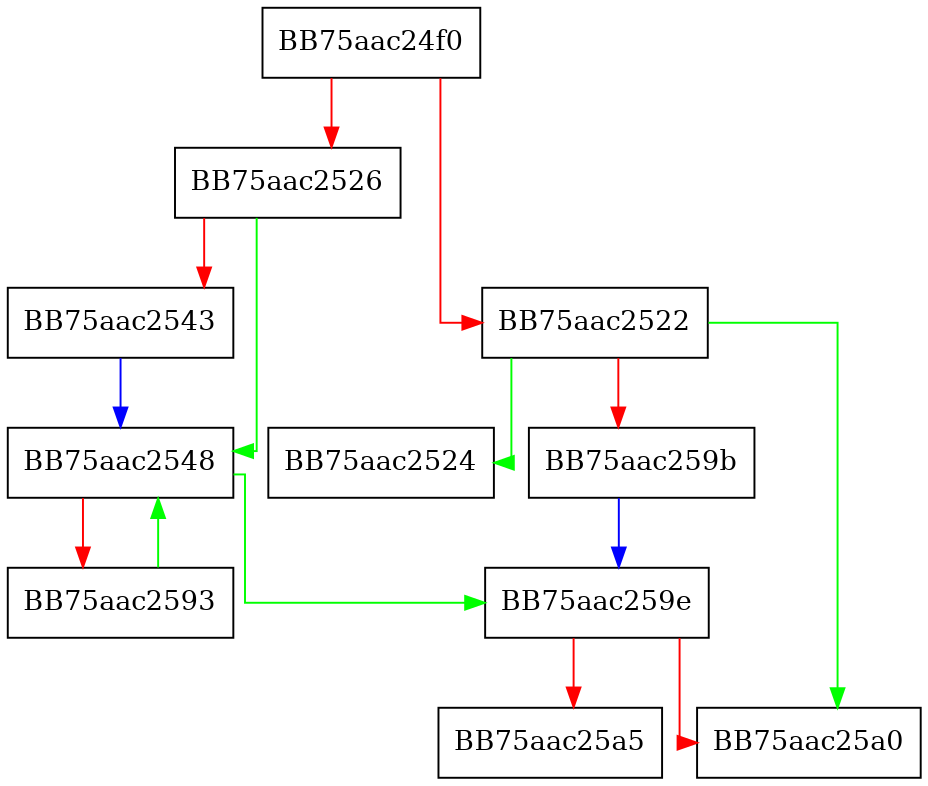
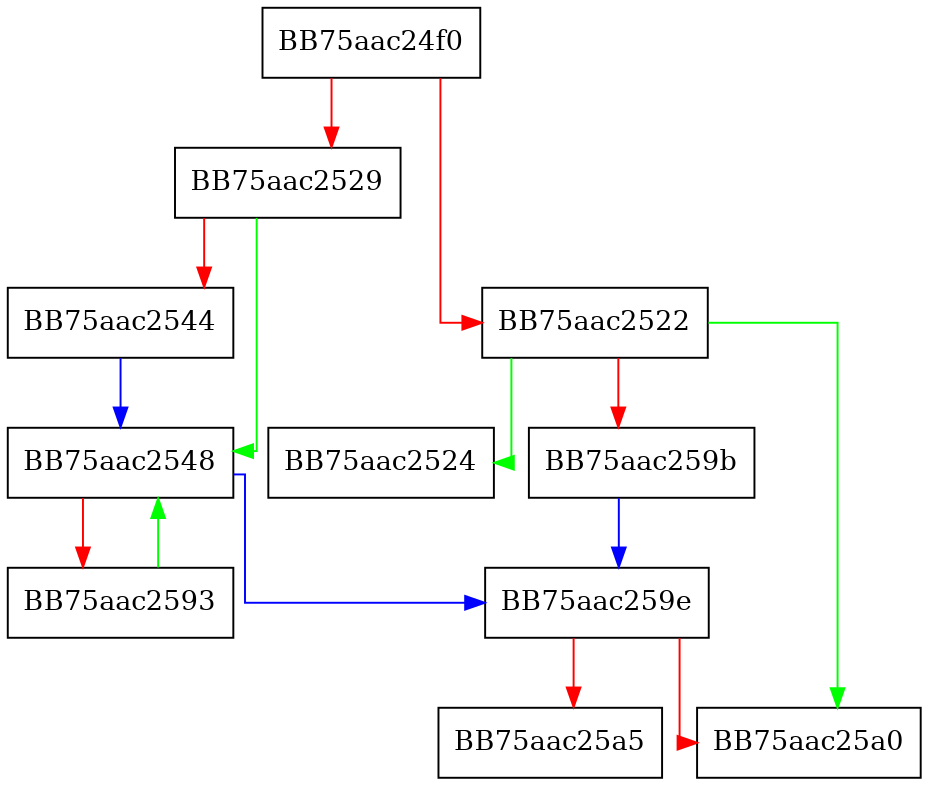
node "BB75aac2526": label "BB75aac2526" -> "BB75aac2529"
node "BB75aac2543": label "BB75aac2543" -> "BB75aac2544"
edge "BB75aac2548" -> "BB75aac259e": color green -> blue
